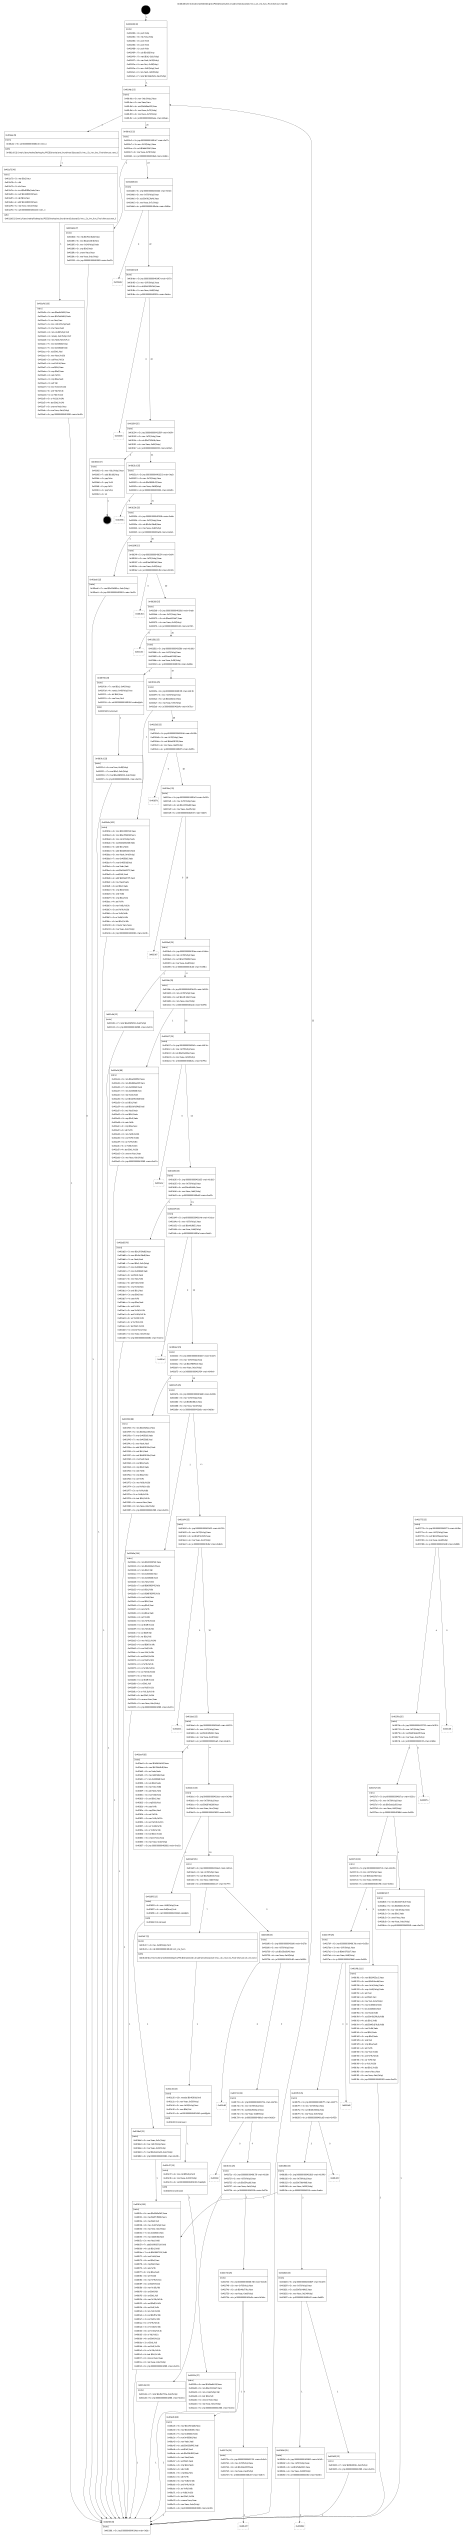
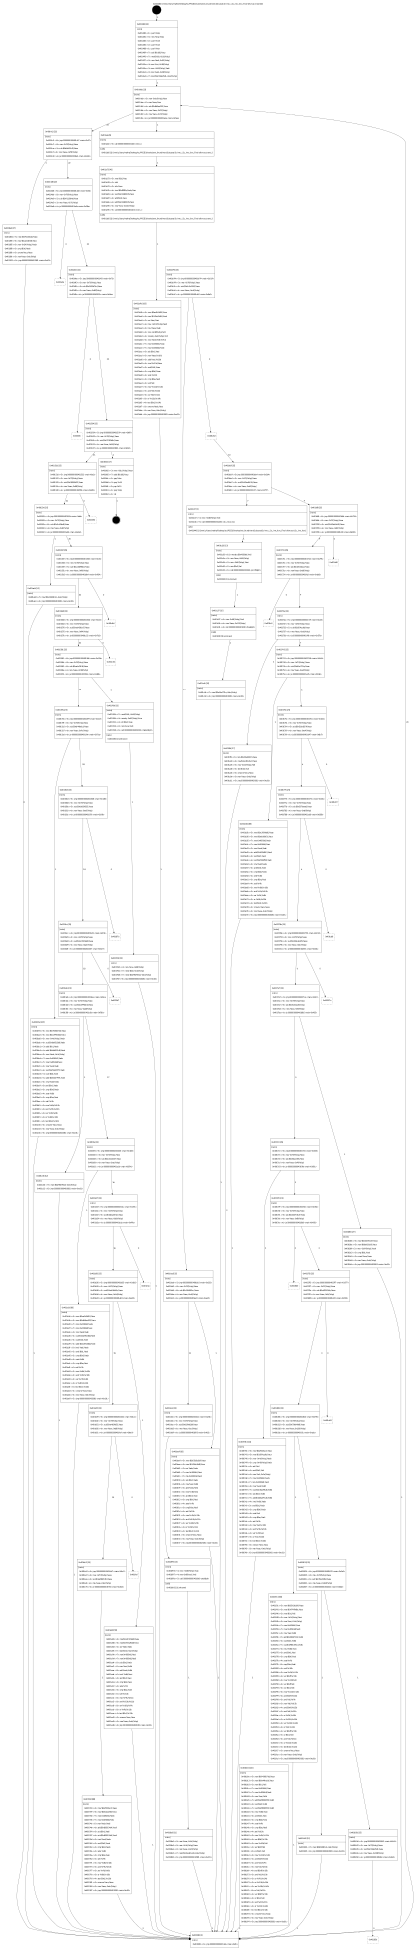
edge "0x40175c [25]" -> "0x401775 [25]": added, label "6"
node "0x40167b [25]": removed
edge "0x401ee9 [83]" -> "0x402081 [5]": added, label "1"
edge "0x4016c6 [25]" -> "0x4016df [25]": now "0x401d62" -> "0x4016df [25]"
edge "0x4018a0 [21]" -> "0x401f3c [150]": now "0x4018a0 [21]" -> "0x402081 [5]"
